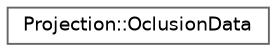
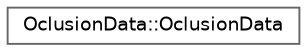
node "Projection::OclusionData": label "Projection::OclusionData" -> "OclusionData::OclusionData"
